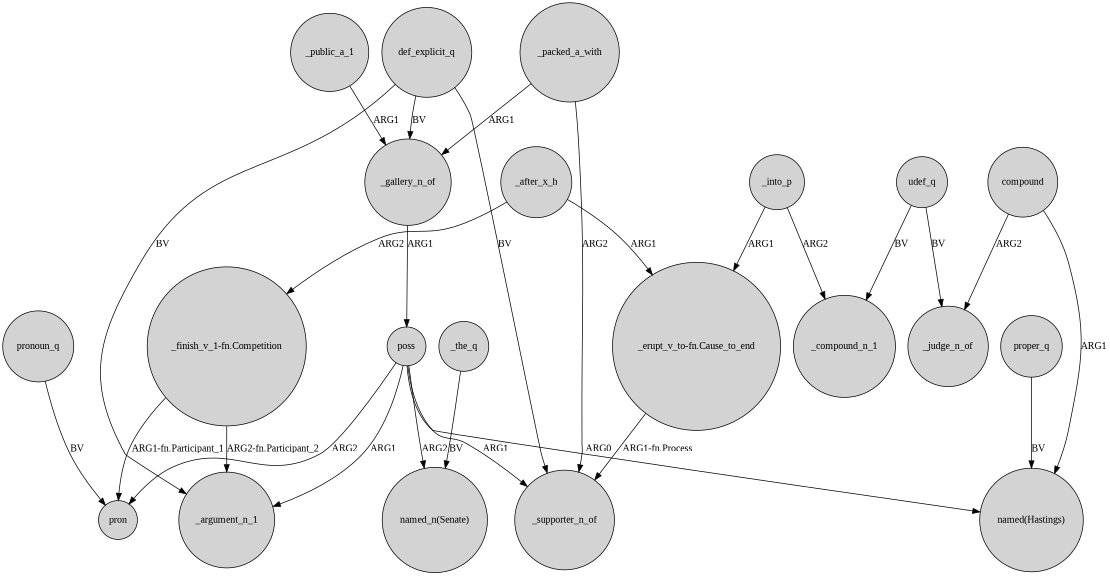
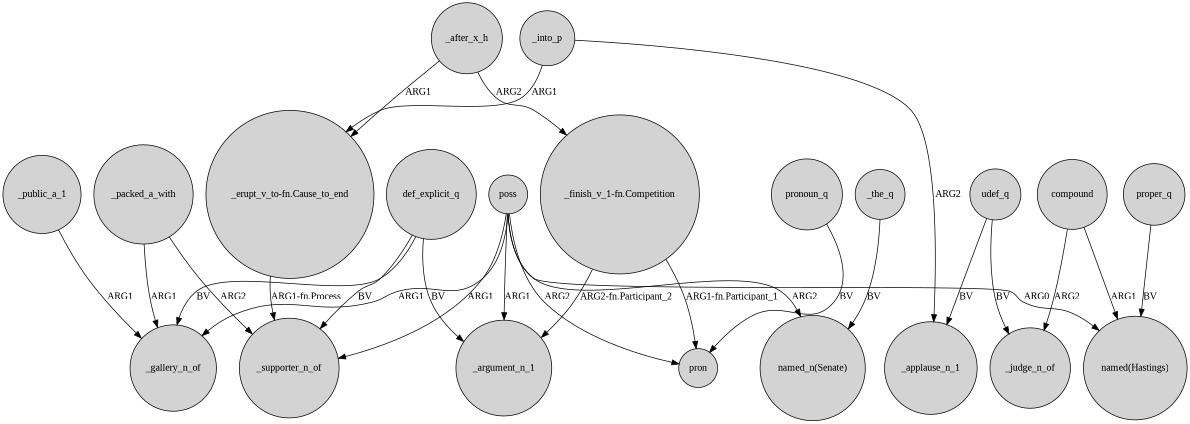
edge "_gallery_n_of" -> "poss": reversed
node "_compound_n_1": label "_compound_n_1" -> "_applause_n_1"
